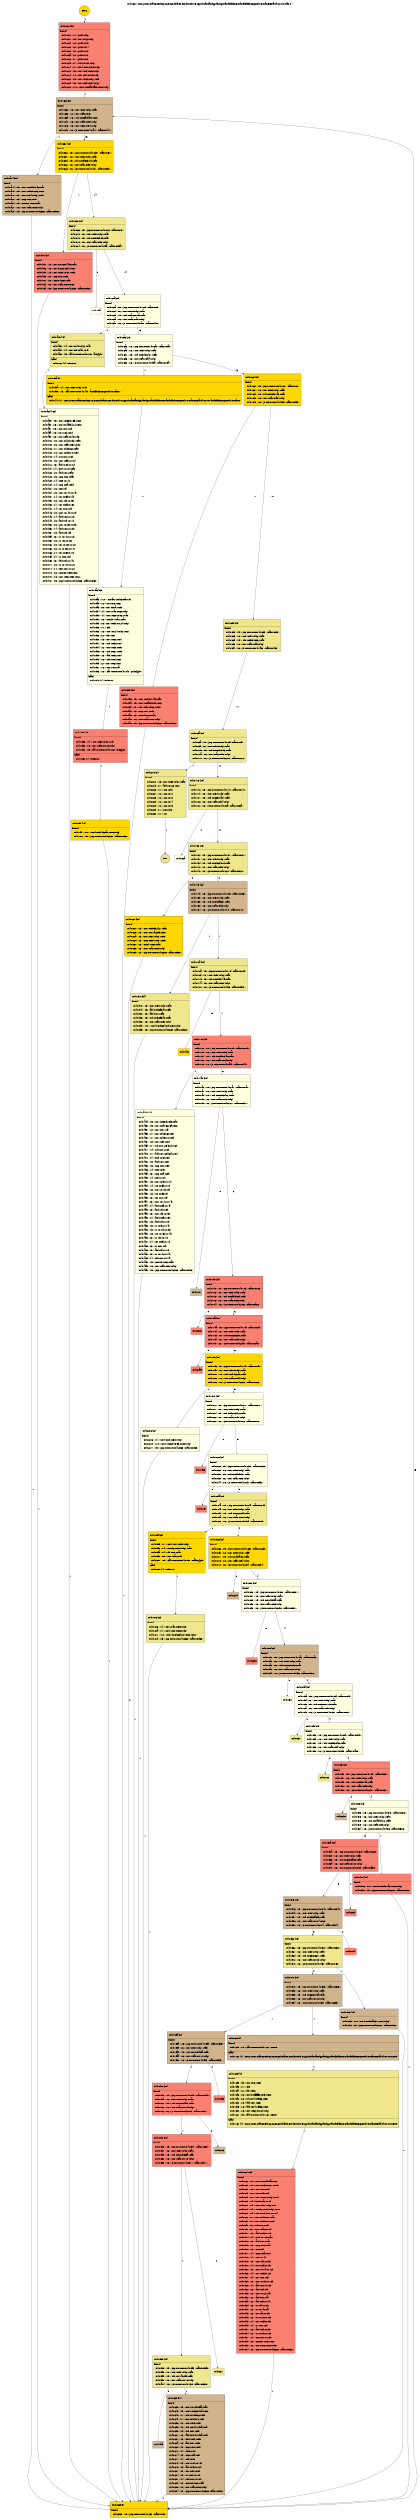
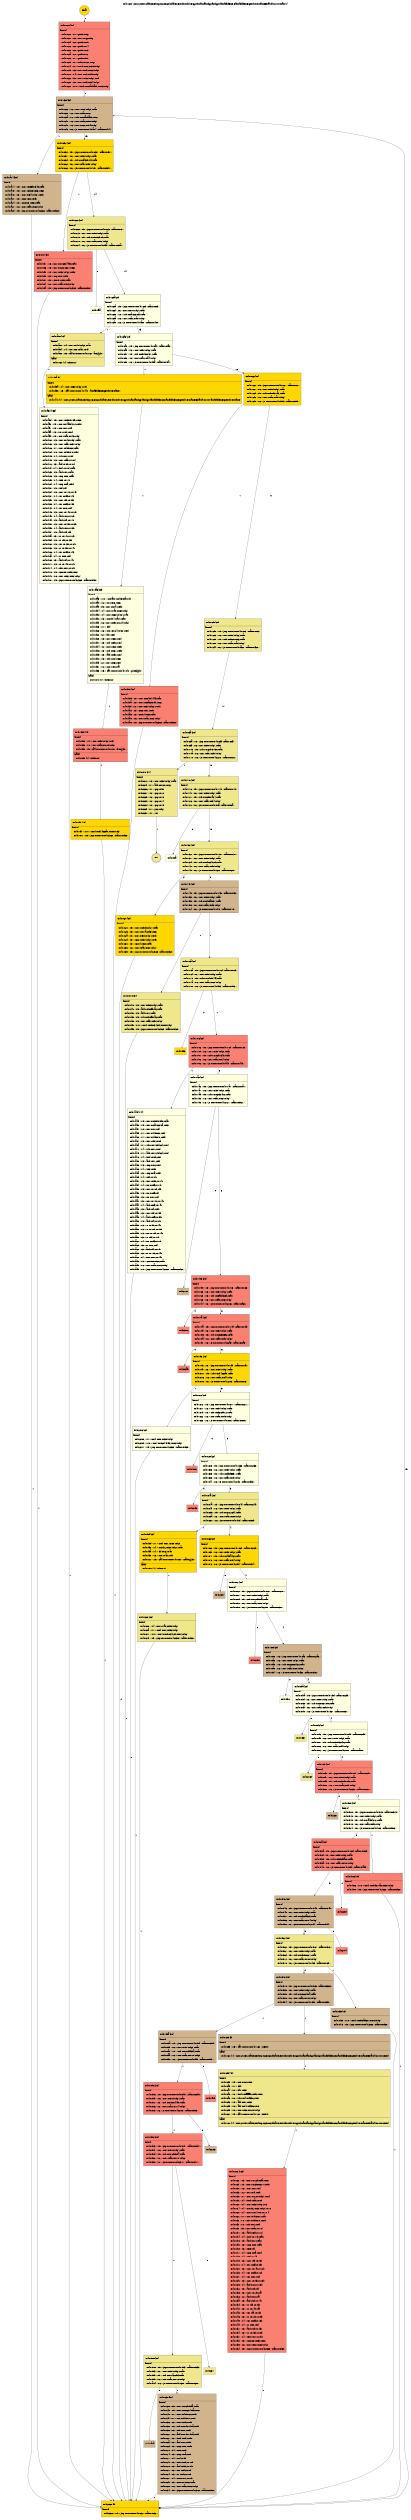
node "Entry": label "Entry" -> "Final"
edge "0x40176a [28]" -> "0x401bb3": label " 10" -> " 0"
